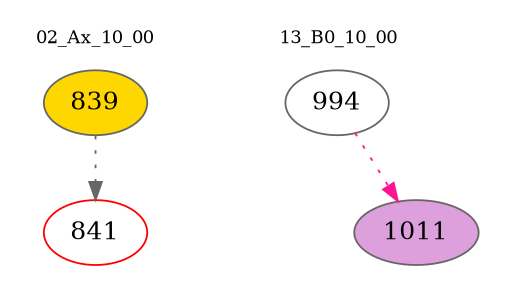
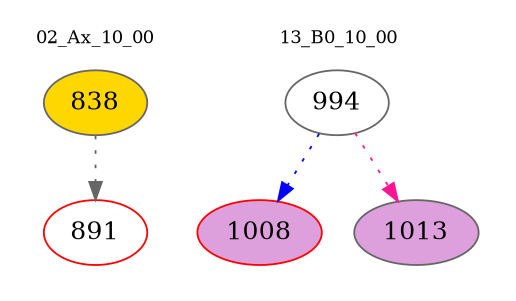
node "839": label "839" -> "838"
node "841": label "841" -> "891"
node "1008": added
node "1011": label "1011" -> "1013"
